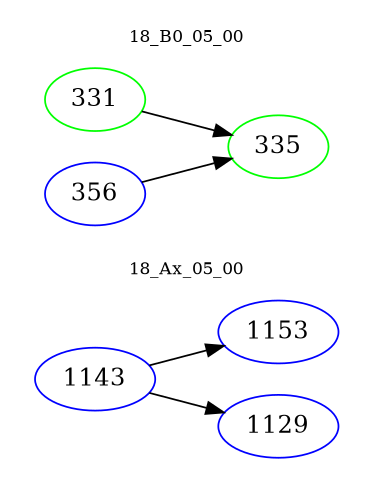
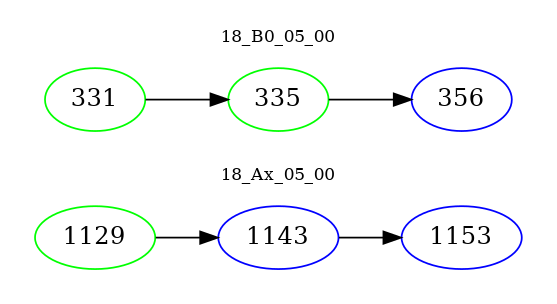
edge "356" -> "335": reversed
edge "1143" -> "1129": reversed
node "1129": color blue -> green
